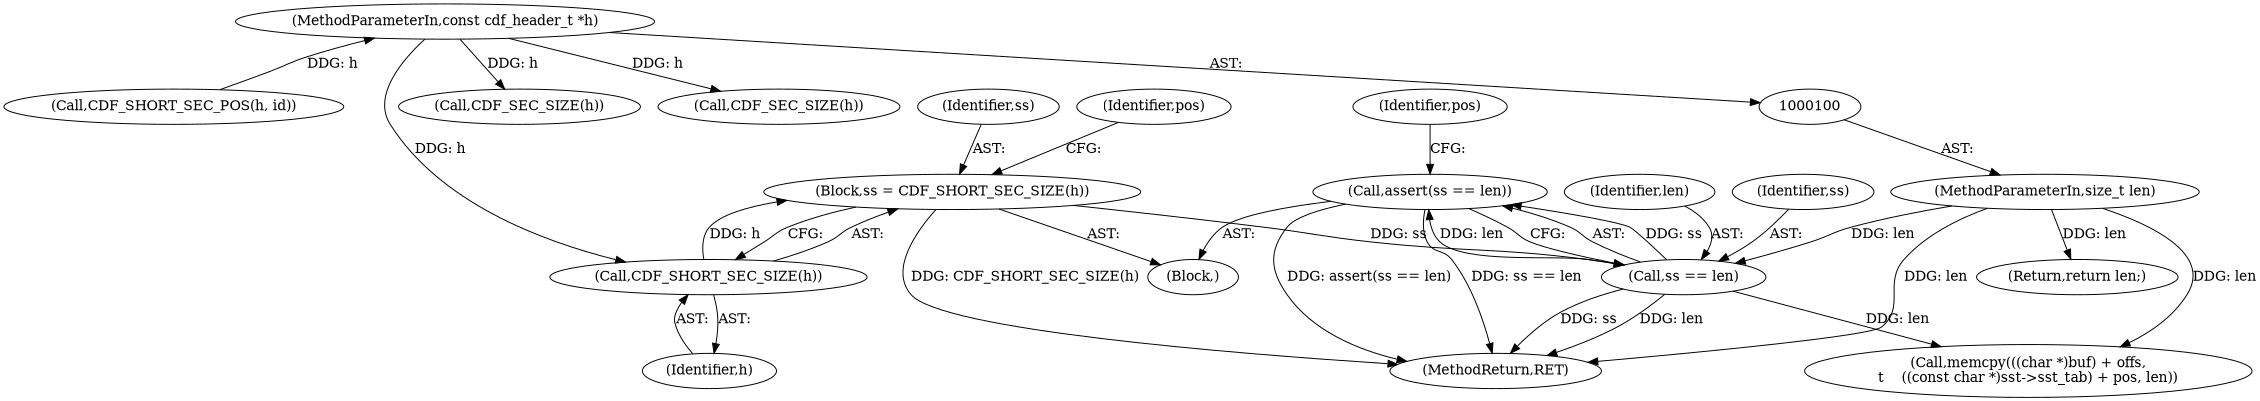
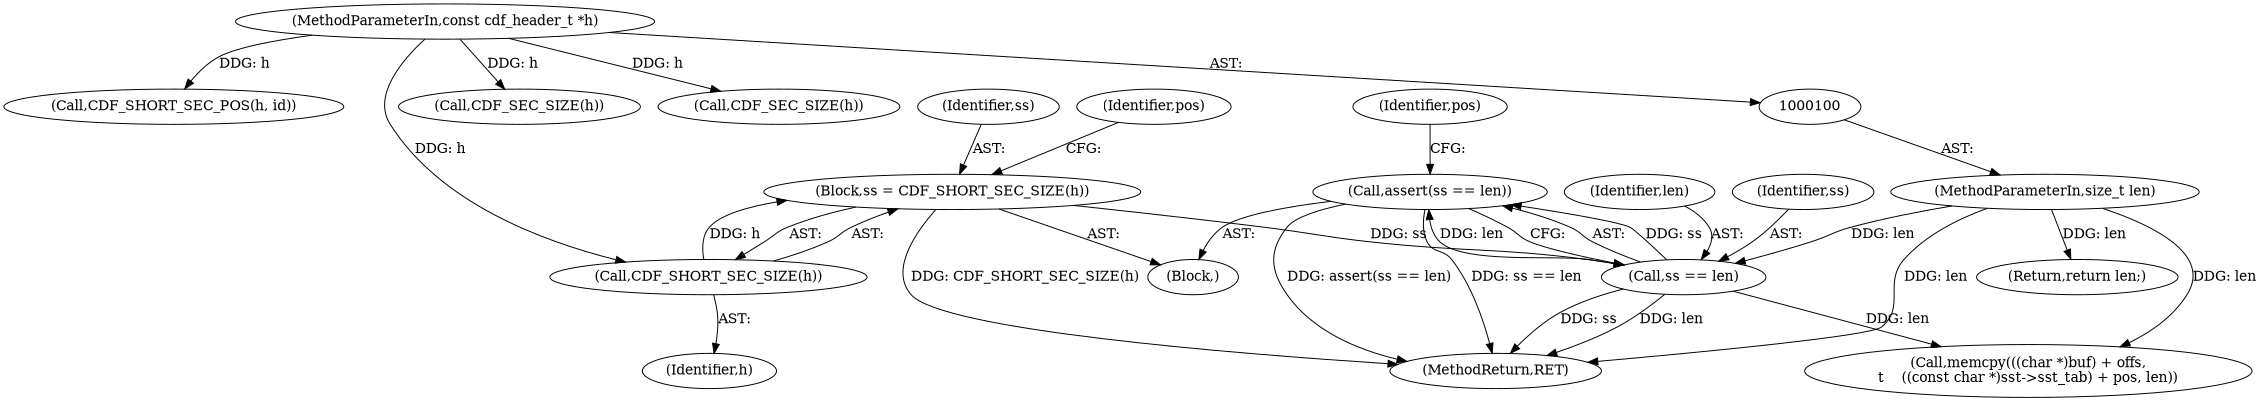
edge "(Call,CDF_SHORT_SEC_POS(h, id))" -> "(MethodParameterIn,const cdf_header_t *h)": reversed
edge "(Block,ss = CDF_SHORT_SEC_SIZE(h))" -> "(Call,CDF_SHORT_SEC_SIZE(h))": label "CFG: " -> "AST: "
edge "(Identifier,h)" -> "(Call,CDF_SHORT_SEC_SIZE(h))": removed, label "AST:"
